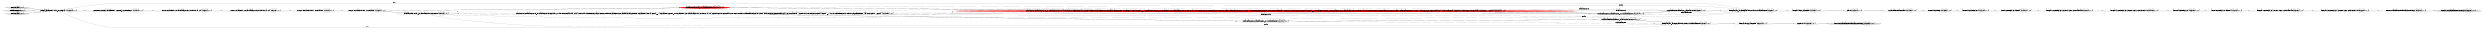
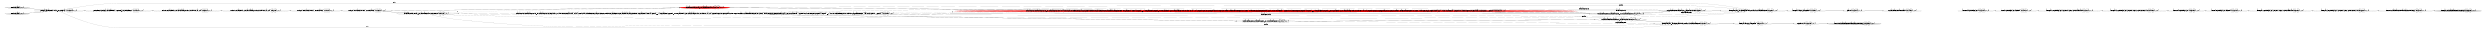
node "testFailPhaseOnException['0', '0', '1']": removed
node "assertNotNull(responseRef.get())@@@45@@@['1', '1', '0']": removed
